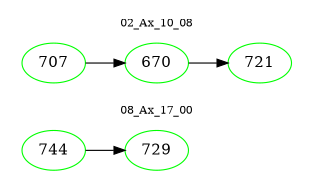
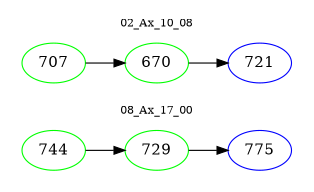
node "721": color green -> blue
node "775": added
